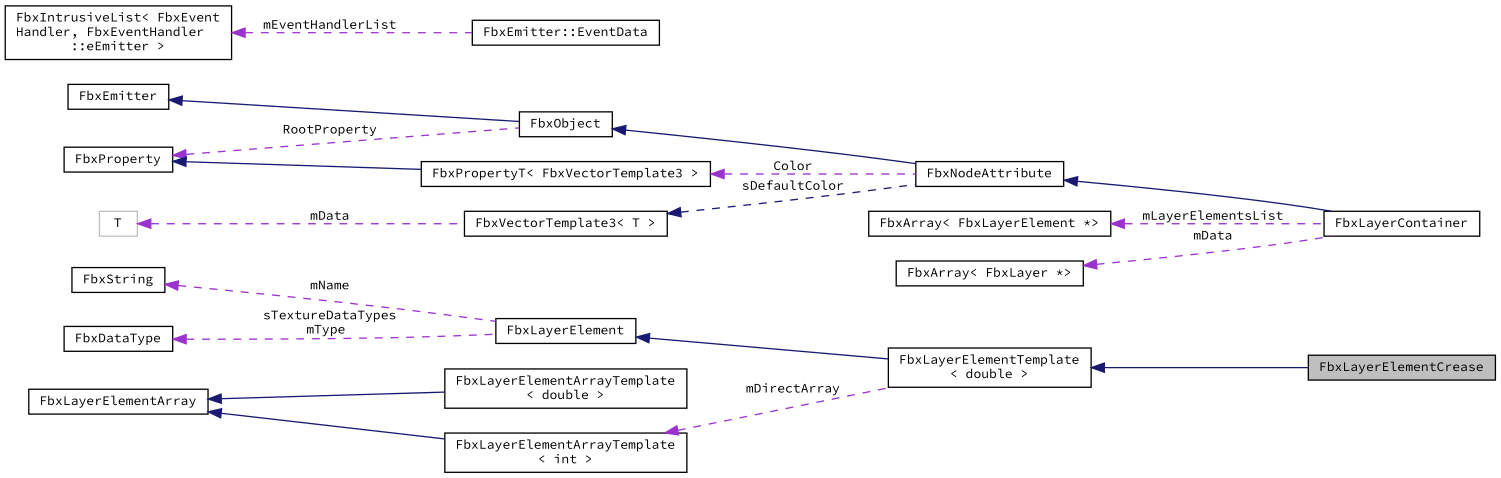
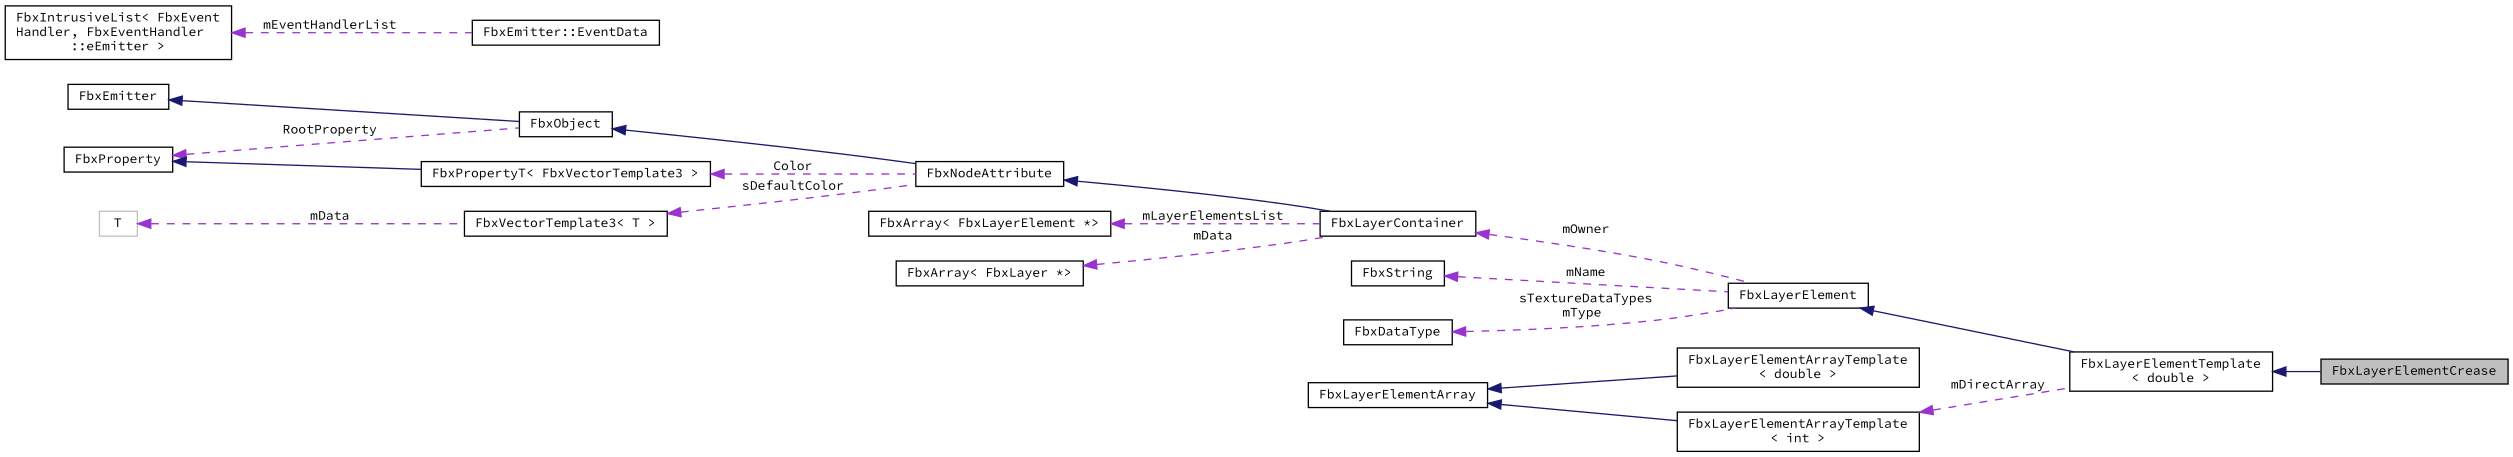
edge "FbxNodeAttribute" -> "FbxVectorTemplate3< T >": color midnightblue -> darkorchid3
edge "FbxLayerElement" -> "FbxLayerContainer": added, label "mOwner"
